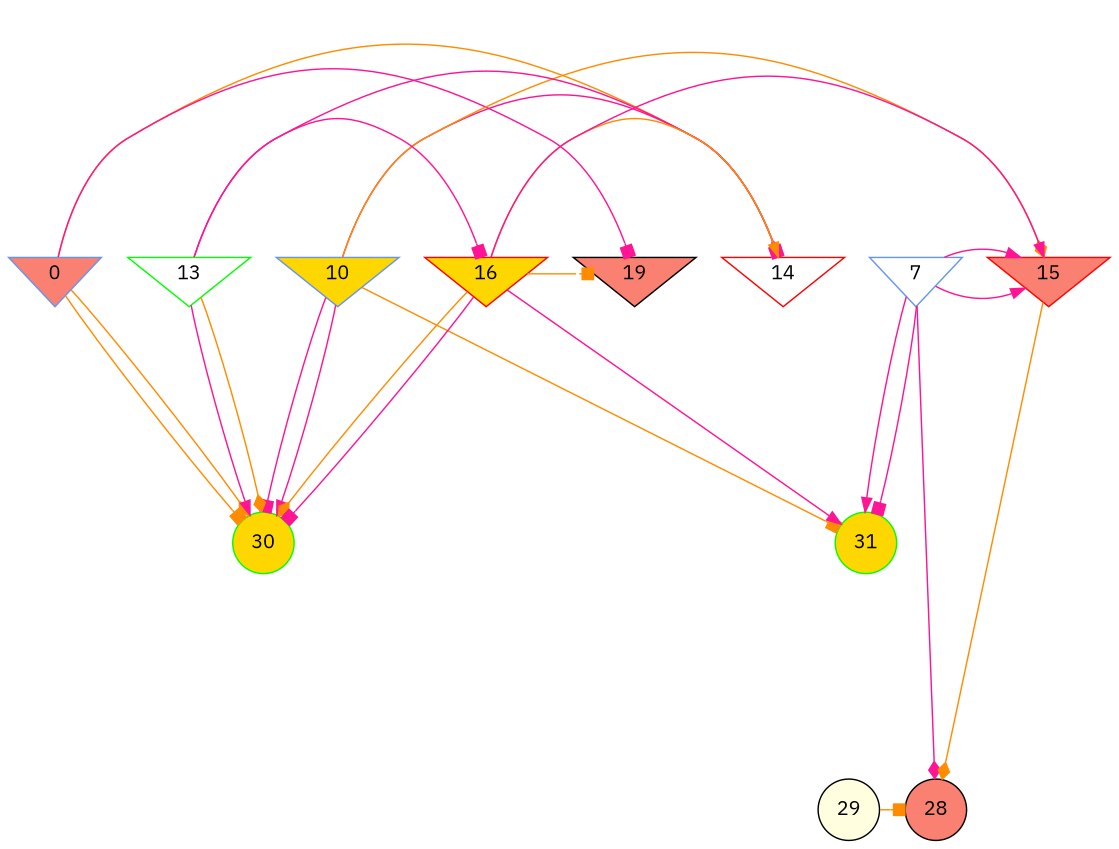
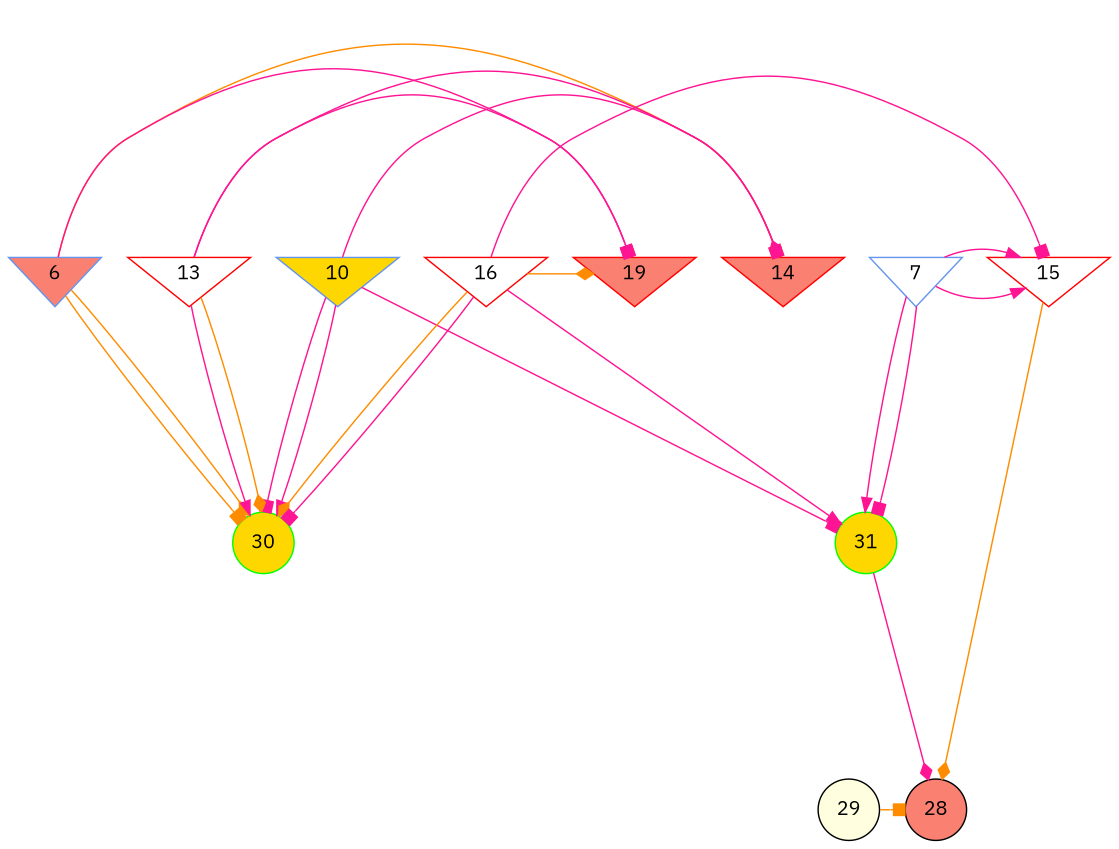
edge "10" -> "15": removed
edge "16" -> "15": arrowhead normal -> box
edge "13" -> "16": now "13" -> "19"
edge "16" -> "14": removed
node "0": label "0" -> "6"
node "13": color green -> red
node "16": fillcolor gold -> white
edge "16" -> "19": arrowhead box -> diamond
node "19": color black -> red
node "14": fillcolor white -> salmon
node "15": fillcolor salmon -> white
edge "10" -> "31": color darkorange -> deeppink
edge "7" -> "28": now "31" -> "28"
